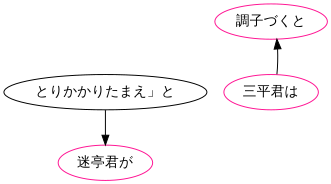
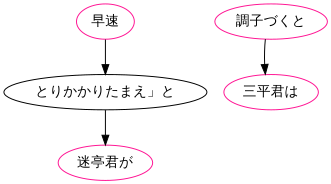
node "早速": added
edge "三平君は" -> "調子づくと": reversed
